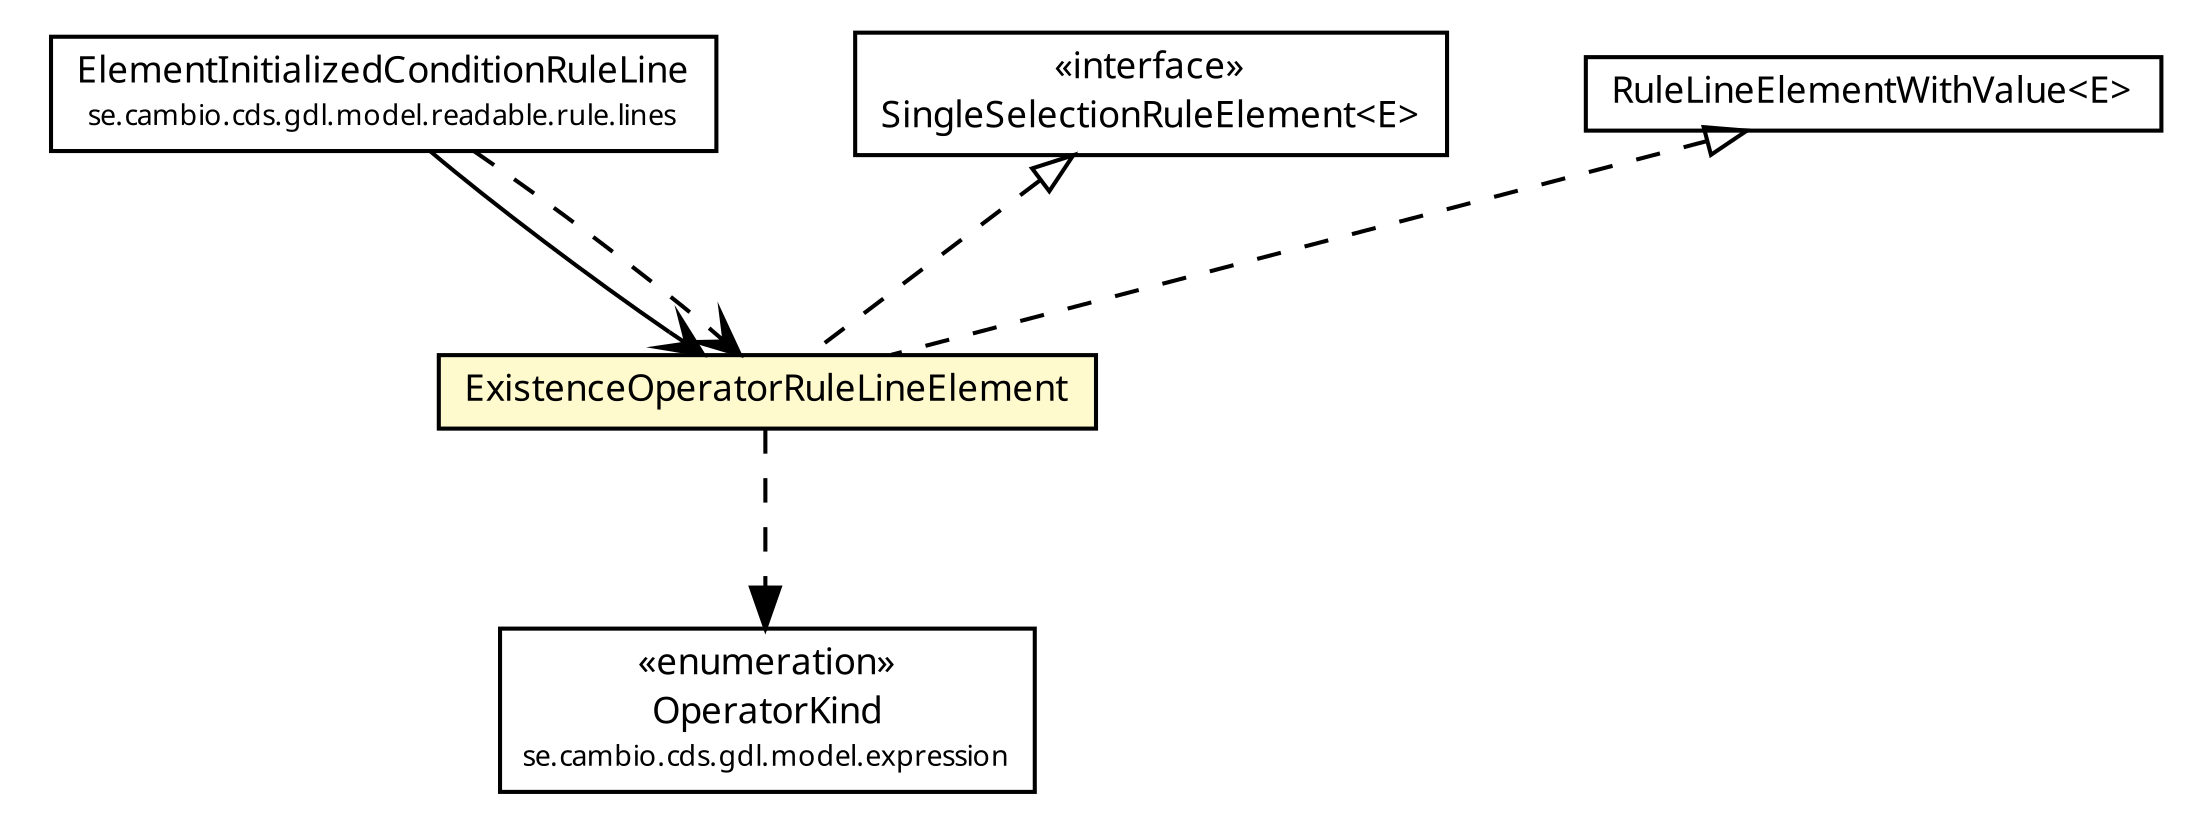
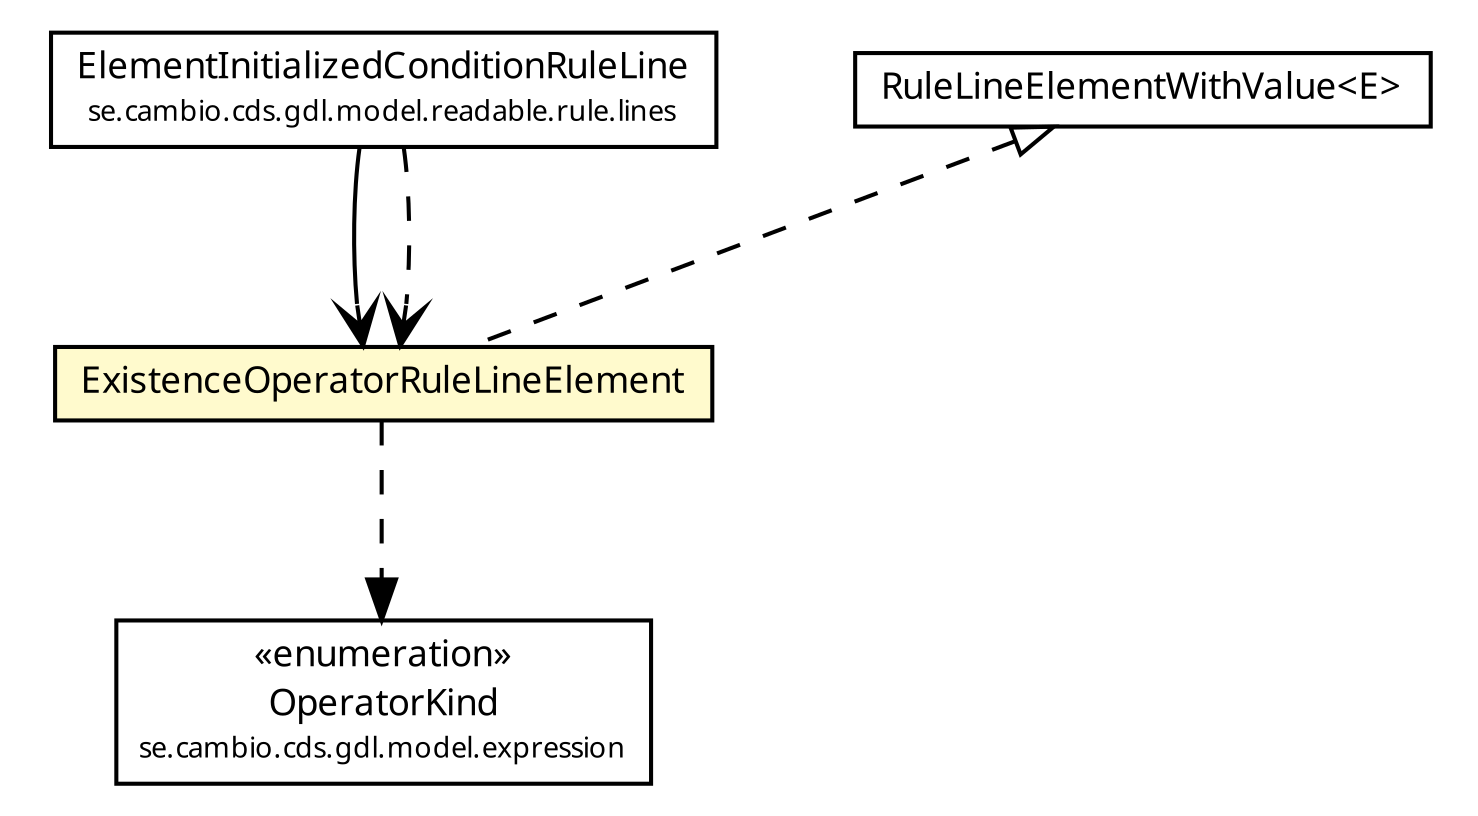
node "SingleSelectionRuleElement<E>": removed
